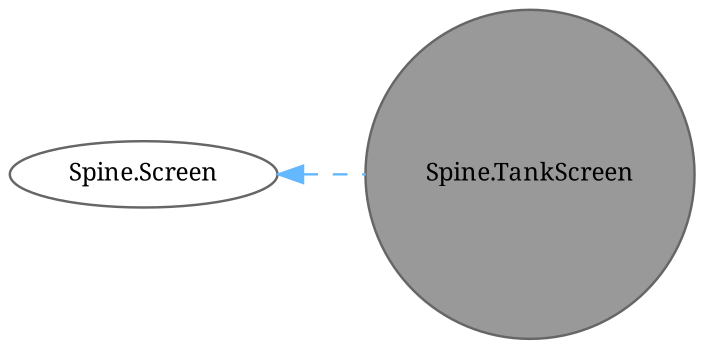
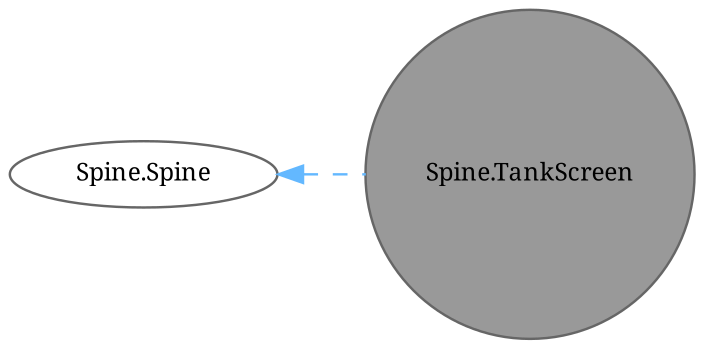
node "Spine.Screen": label "Spine.Screen" -> "Spine.Spine"
